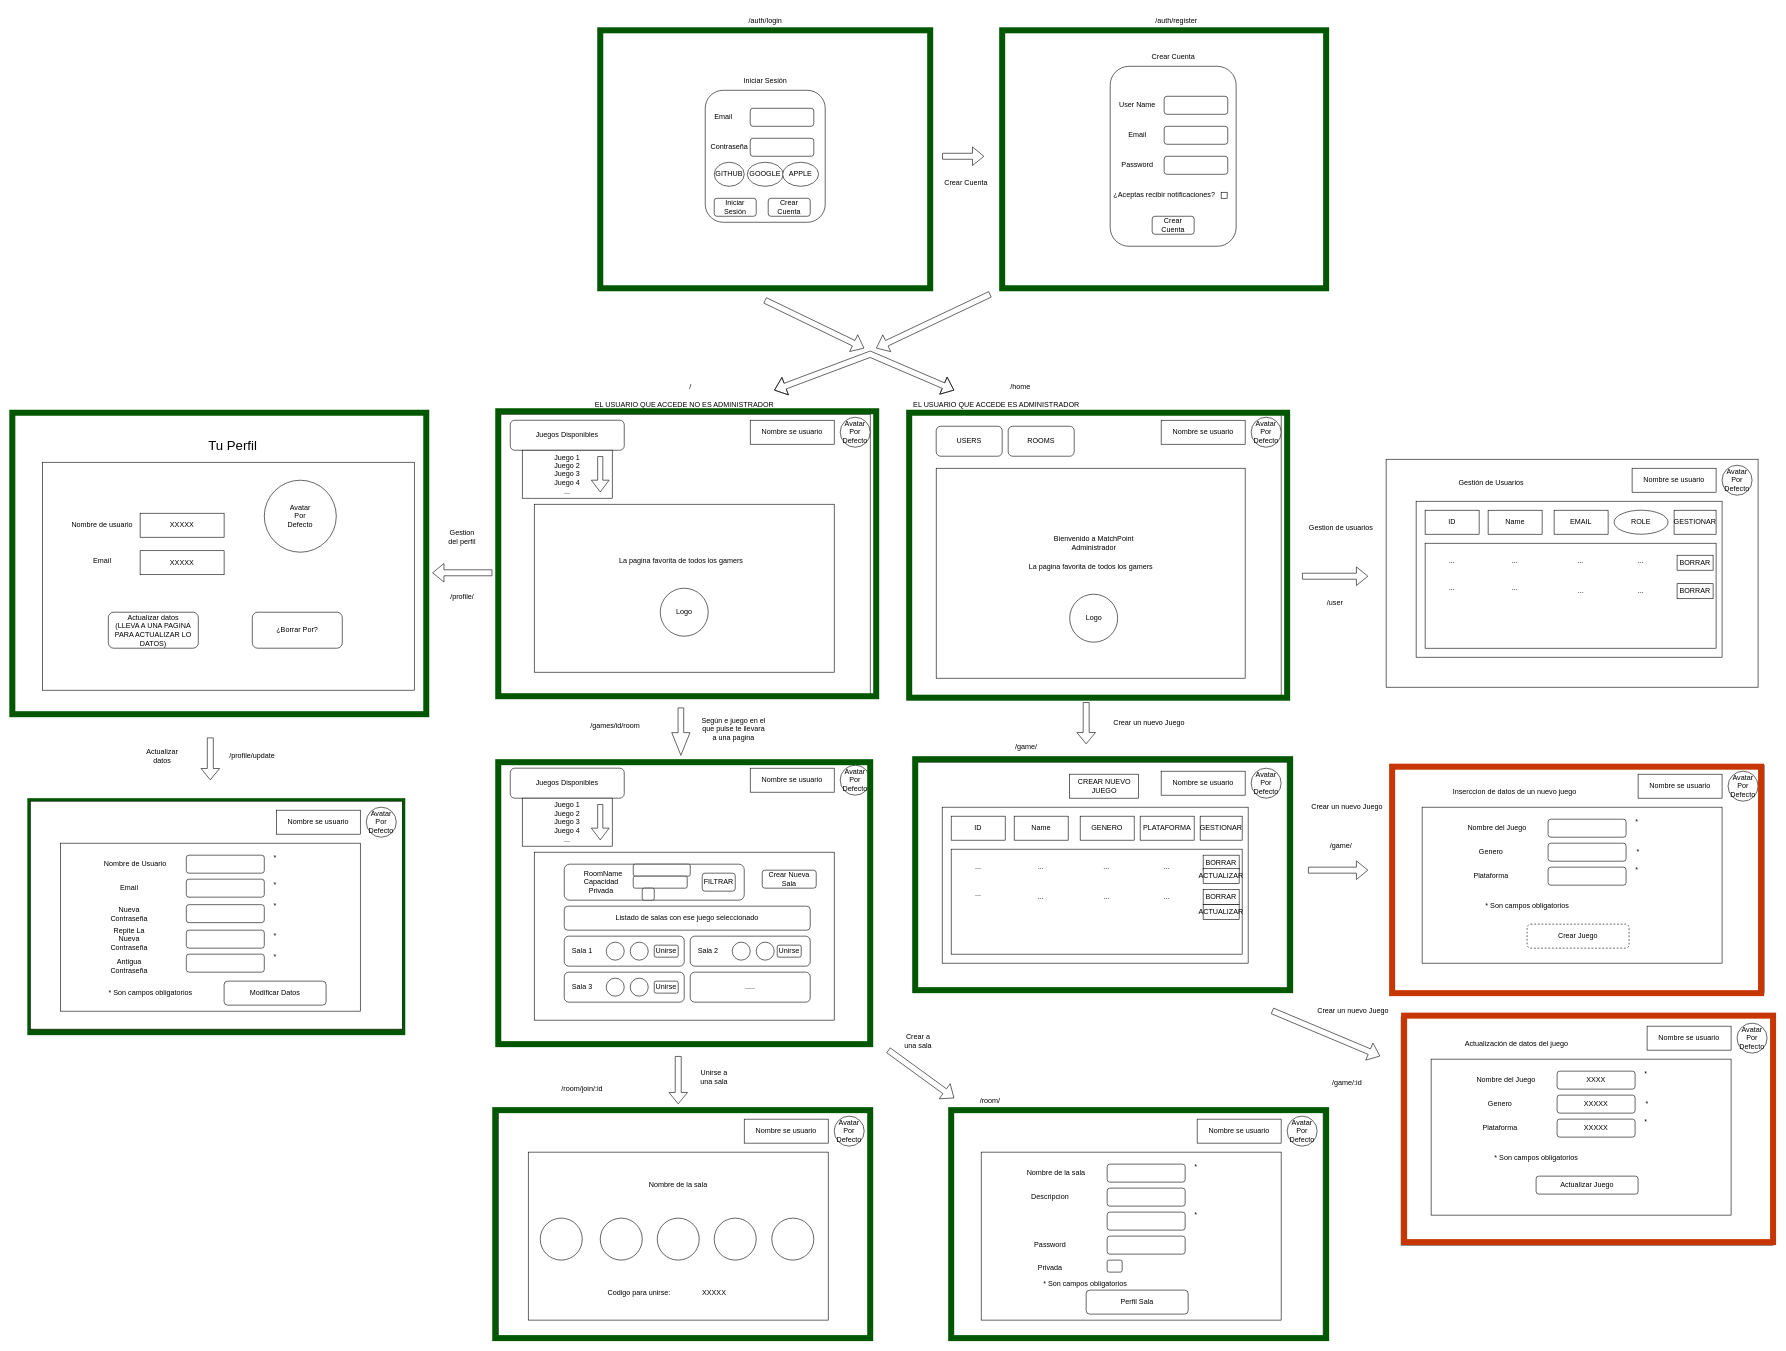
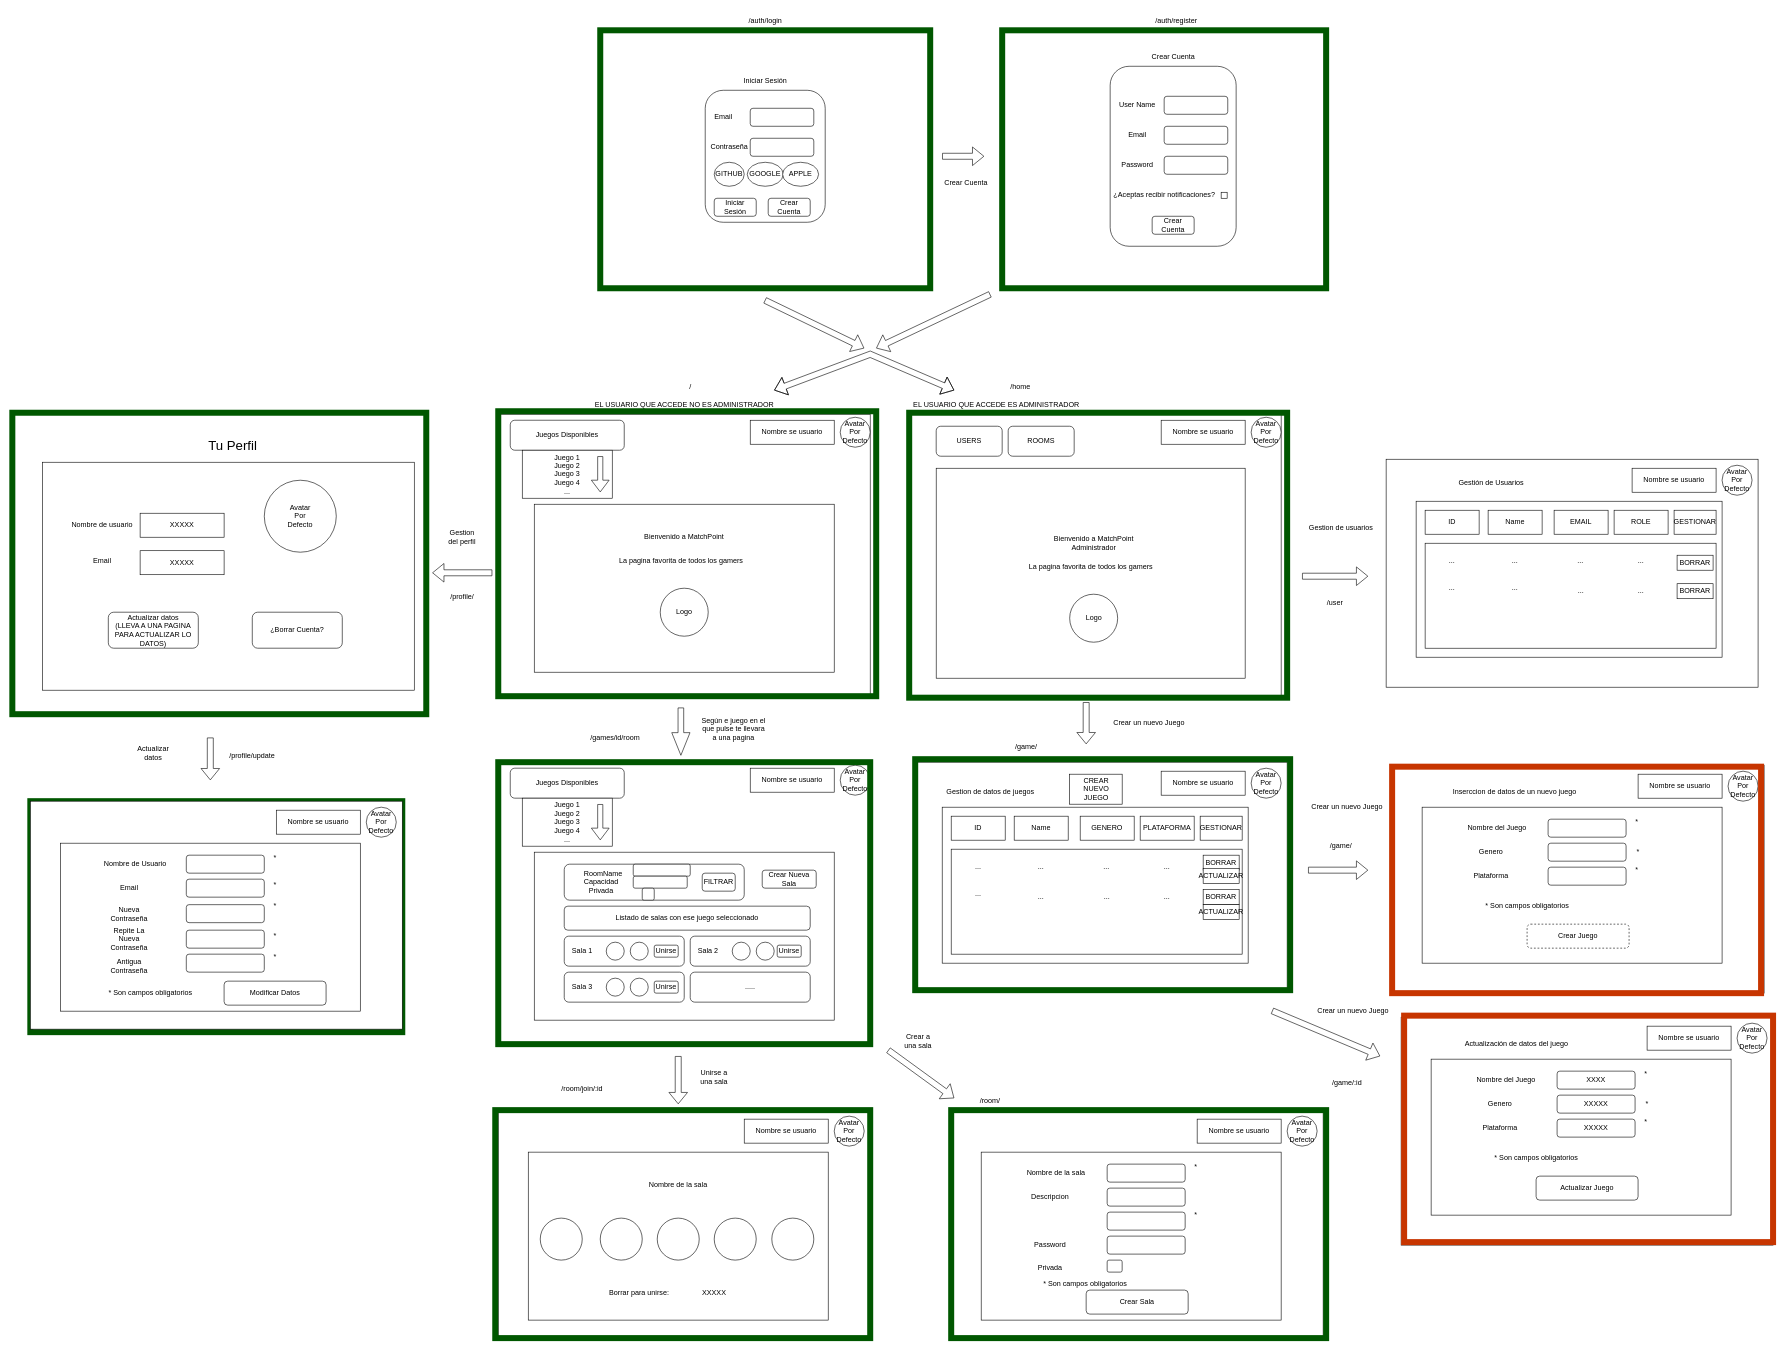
node "ROLE": shape ellipse -> rectangle
node "Bienvenido a MatchPoint": added
node "¿Borrar Por?": label "¿Borrar Por?" -> "¿Borrar Cuenta?"
node "/games/id/room": moved (615, 726) -> (615, 738)
node "Actualizar datos": moved (162, 756) -> (153, 753)
node "CREAR NUEVO JUEGO": size 69x24 -> 53x30
node "Gestion de datos de juegos": added
node "Actualizar Juego": size 102x18 -> 102x24
node "Codigo para unirse:": label "Codigo para unirse:" -> "Borrar para unirse:"
node "Perfil Sala": label "Perfil Sala" -> "Crear Sala"
